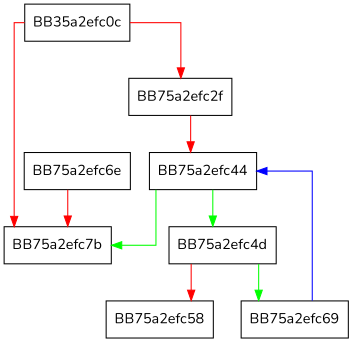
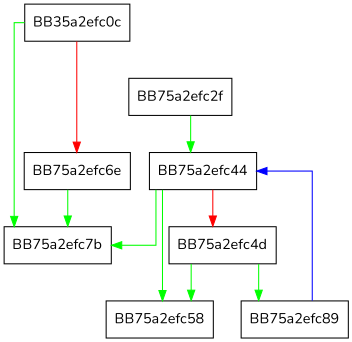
edge "BB35a2efc0c" -> "BB75a2efc2f": now "BB35a2efc0c" -> "BB75a2efc6e"
edge "BB35a2efc0c" -> "BB75a2efc7b": color red -> green
edge "BB75a2efc2f" -> "BB75a2efc44": color red -> green
edge "BB75a2efc6e" -> "BB75a2efc7b": color red -> green
edge "BB75a2efc44" -> "BB75a2efc4d": color green -> red
edge "BB75a2efc44" -> "BB75a2efc58": added
edge "BB75a2efc4d" -> "BB75a2efc58": color red -> green
node "BB75a2efc69": label "BB75a2efc69" -> "BB75a2efc89"
